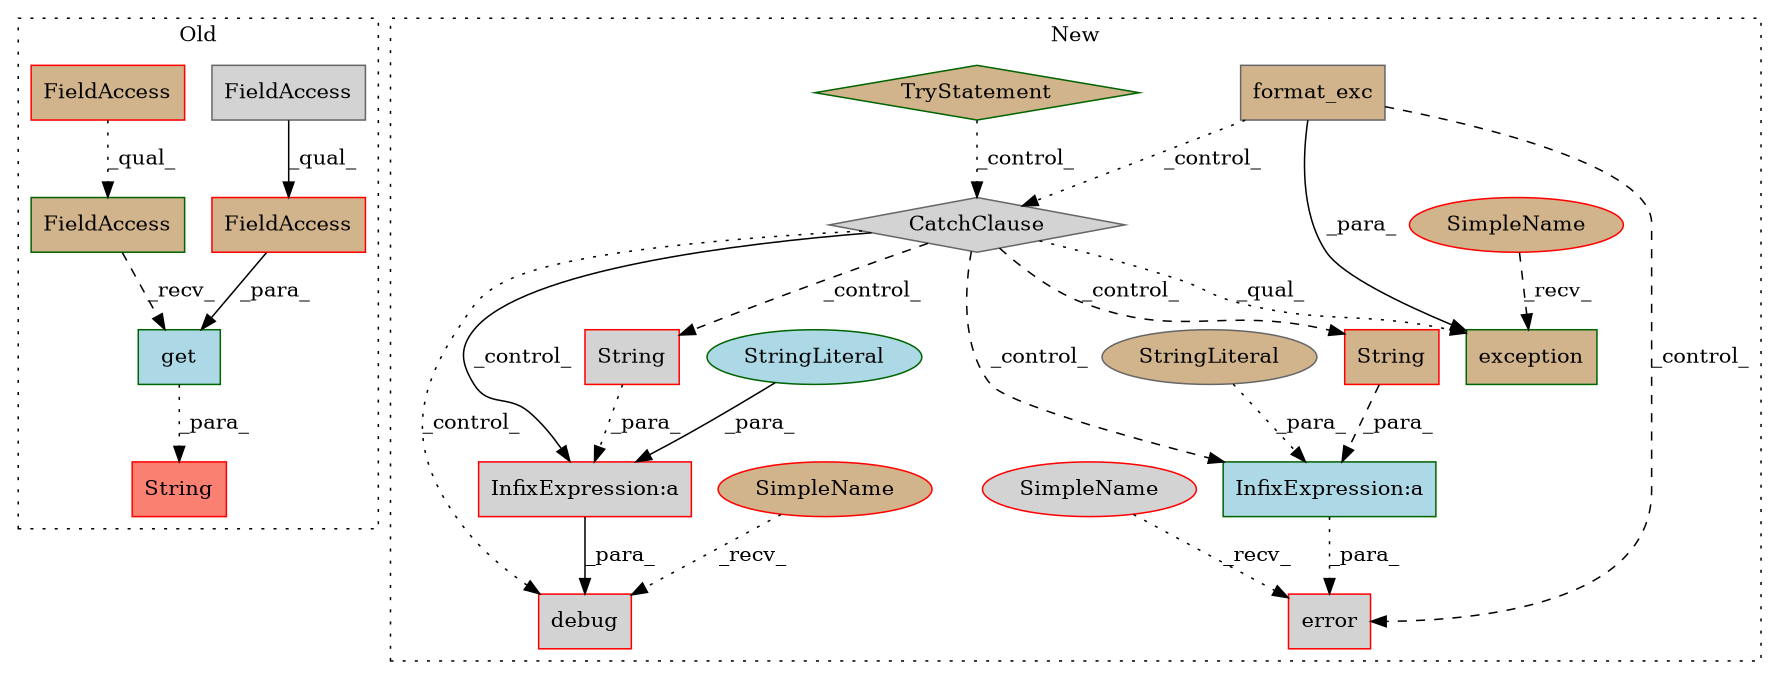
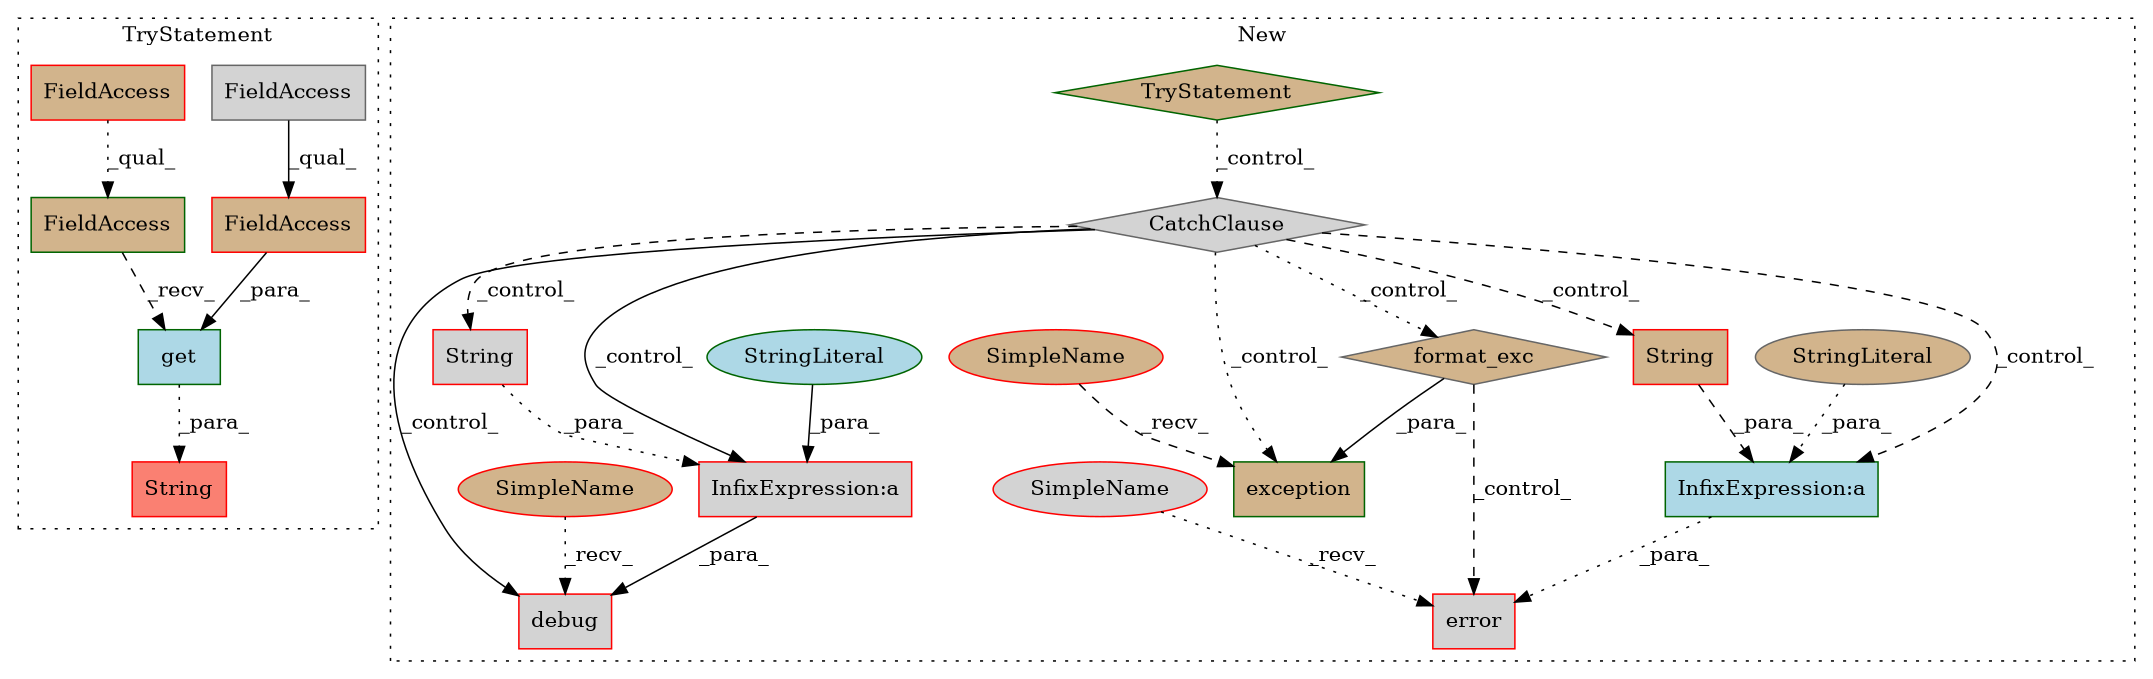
cluster "Old": label "Old" -> "TryStatement"
node "format_exc": shape box -> diamond
edge "format_exc" -> "CatchClause": reversed
edge "CatchClause" -> "debug": style dotted -> solid
edge "CatchClause" -> "exception": label "_qual_" -> "_control_"
